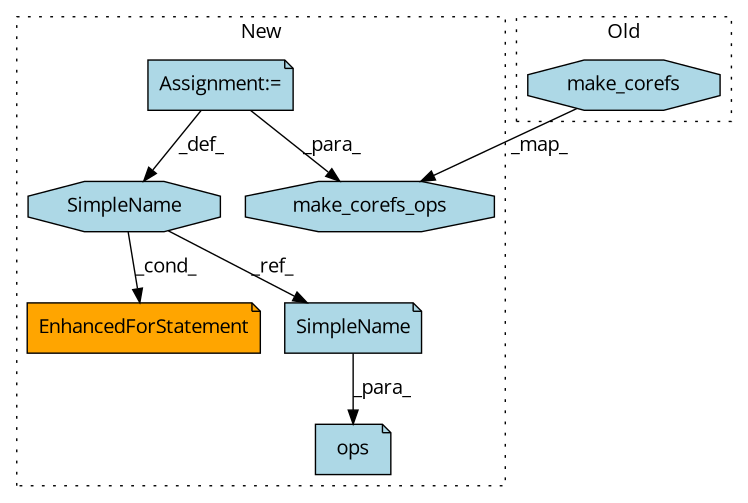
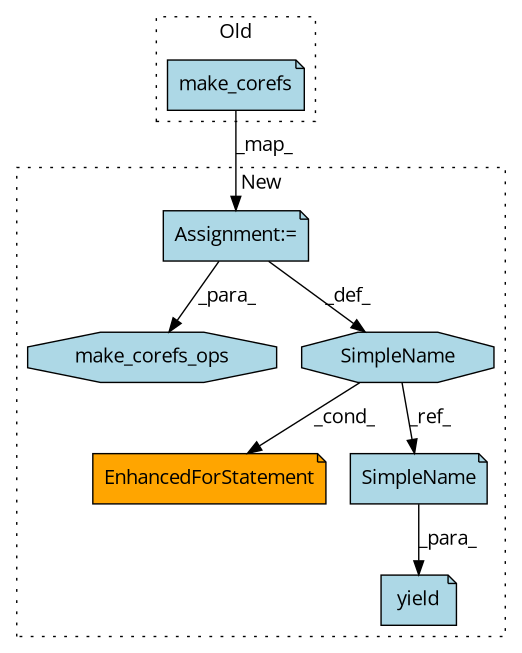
node "make_corefs": shape octagon -> note
edge "make_corefs" -> "make_corefs_ops": now "make_corefs" -> "Assignment:="
node "ops": label "ops" -> "yield"
